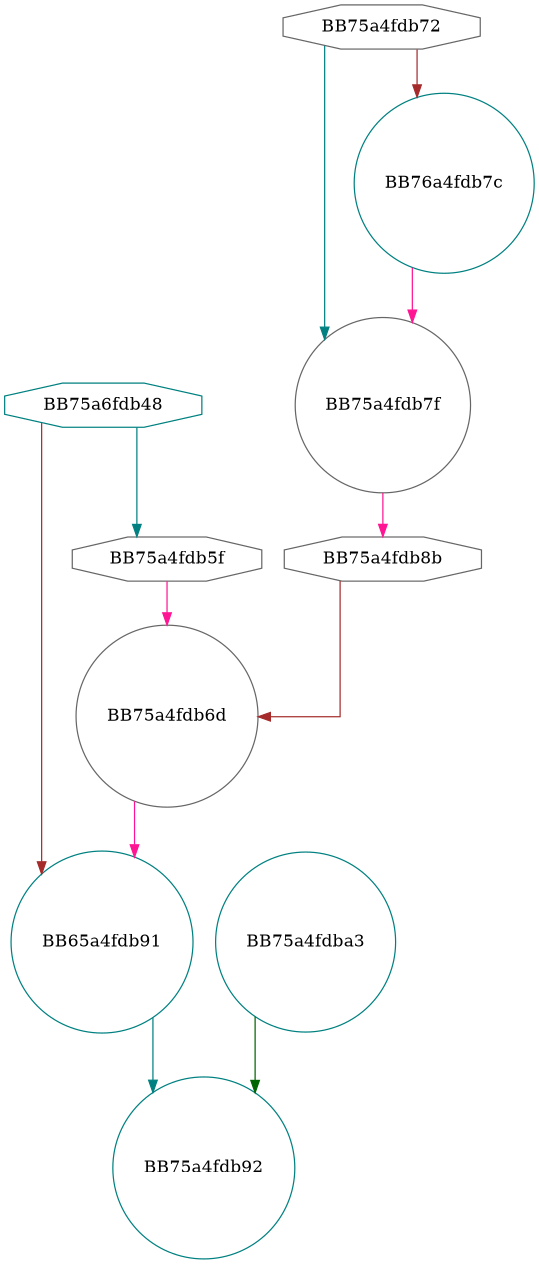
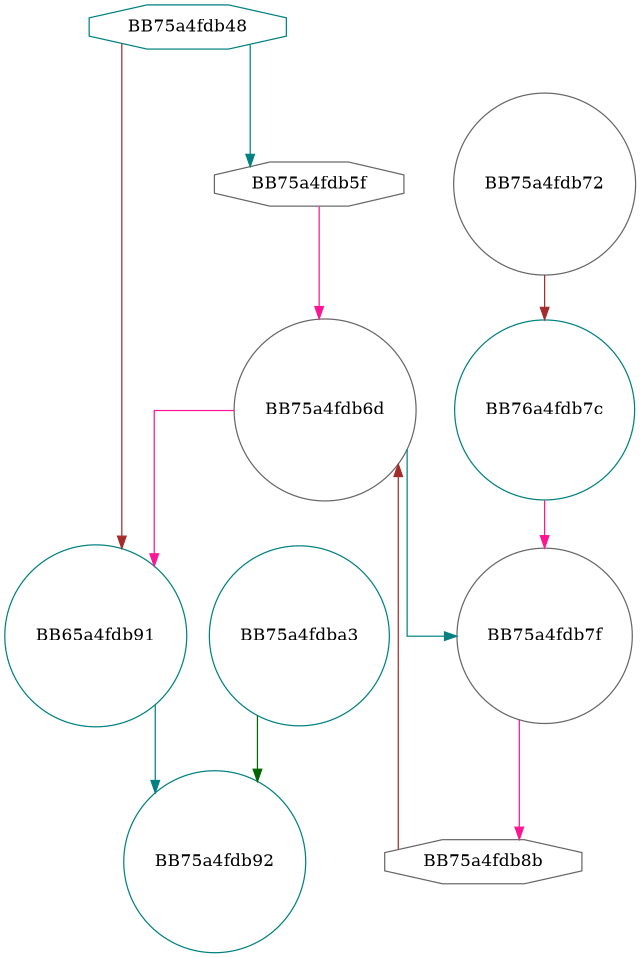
node "BB75a4fdb72": shape octagon -> circle
edge "BB75a4fdb72" -> "BB75a4fdb7f": now "BB75a4fdb6d" -> "BB75a4fdb7f"
node "BB75a6fdb48": label "BB75a6fdb48" -> "BB75a4fdb48"
